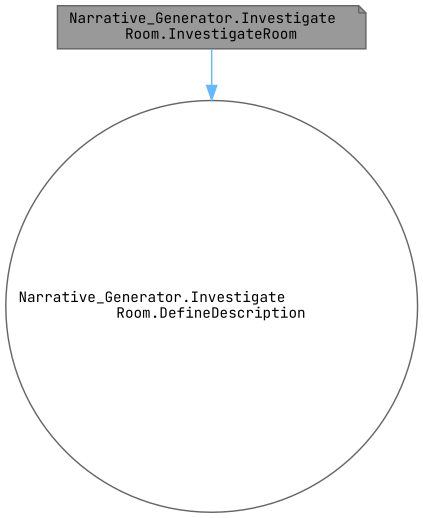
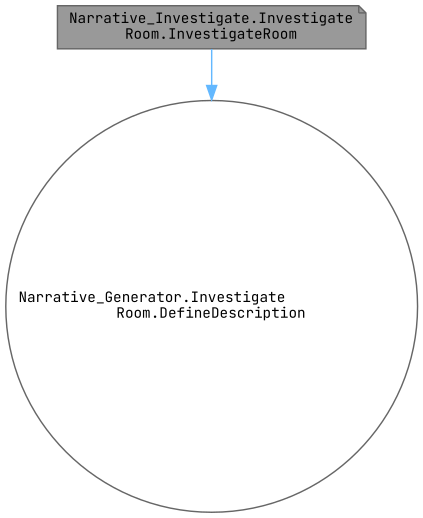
node "Narrative_Generator.Investigate Room.InvestigateRoom": label "Narrative_Generator.Investigate Room.InvestigateRoom" -> "Narrative_Investigate.Investigate Room.InvestigateRoom"
